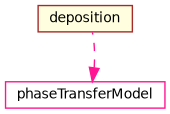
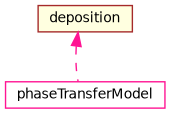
edge "deposition" -> "phaseTransferModel": reversed
